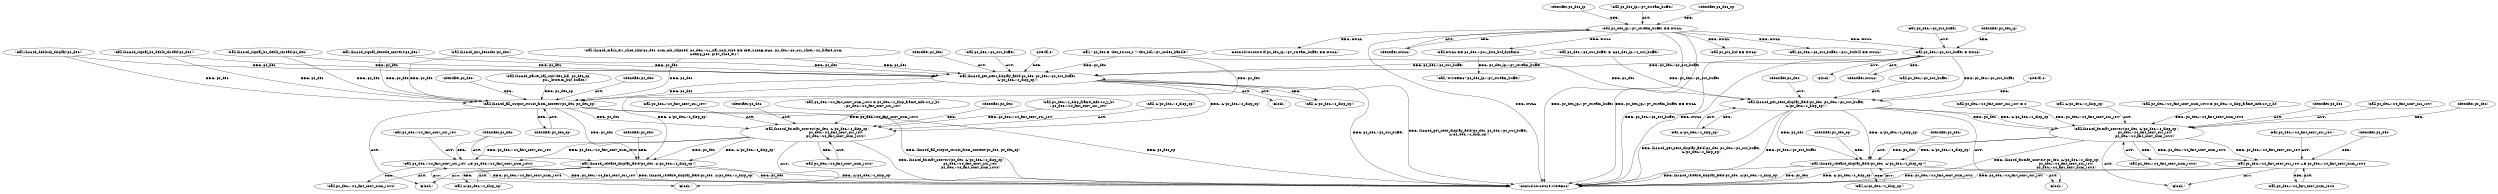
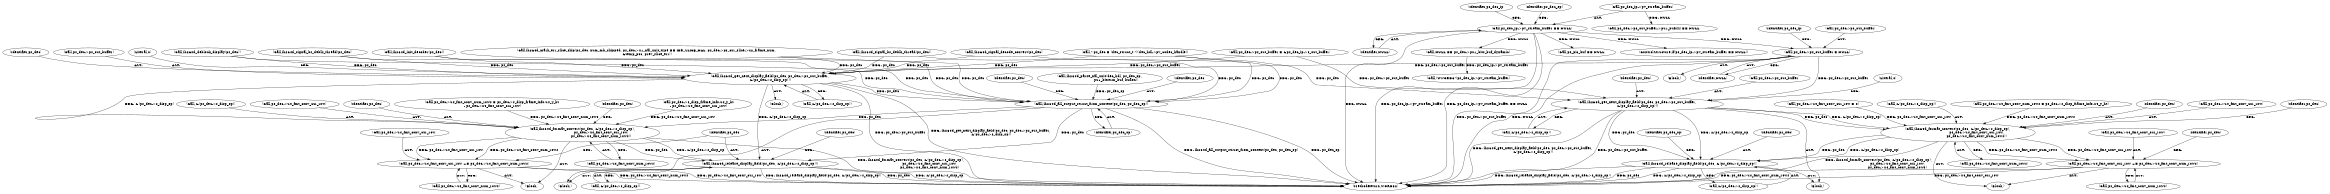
edge "(Call,ps_dec_ip->pv_stream_buffer == NULL)" -> "(Call,ps_dec->ps_out_buffer->pu1_bufs[i] == NULL)": now "(Call,ps_dec_ip->pv_stream_buffer)" -> "(Call,ps_dec->ps_out_buffer->pu1_bufs[i] == NULL)"
node "(ControlStructure,WORD32)": label "(ControlStructure,WORD32)" -> "(MethodReturn,WORD32)"
